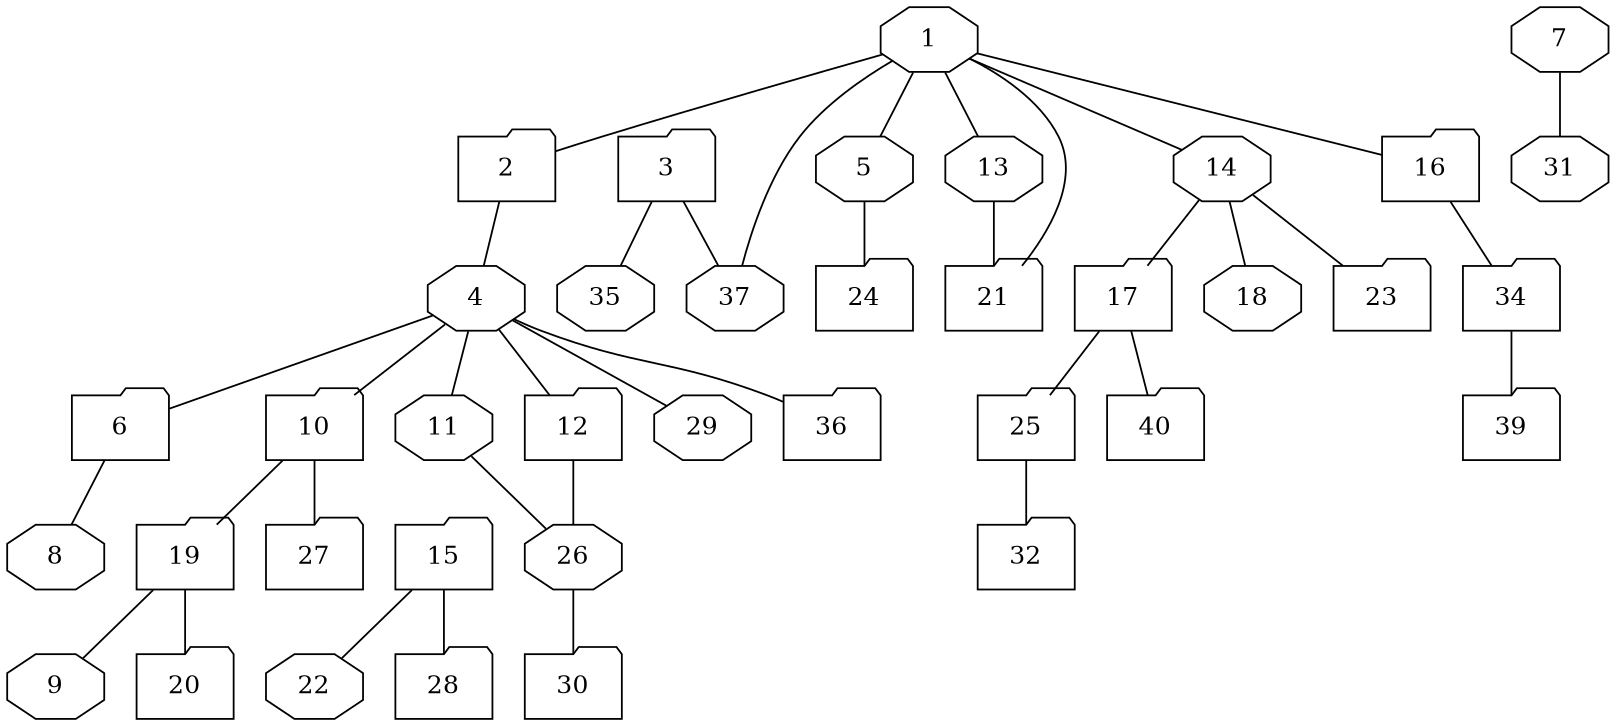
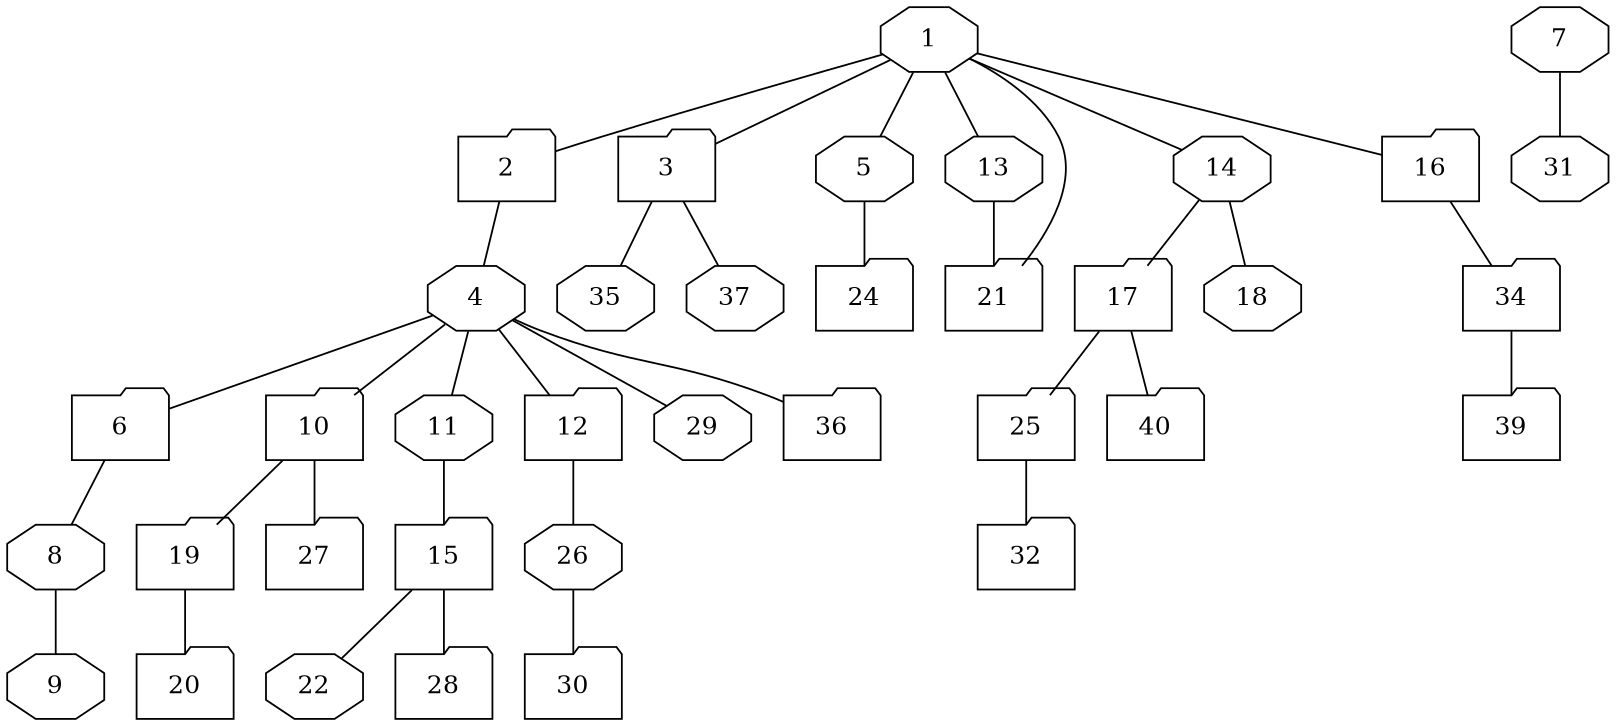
edge "1" -- "37": now "1" -- "3"
node "23": removed
edge "11" -- "26": now "11" -- "15"
edge "19" -- "9": now "8" -- "9"
